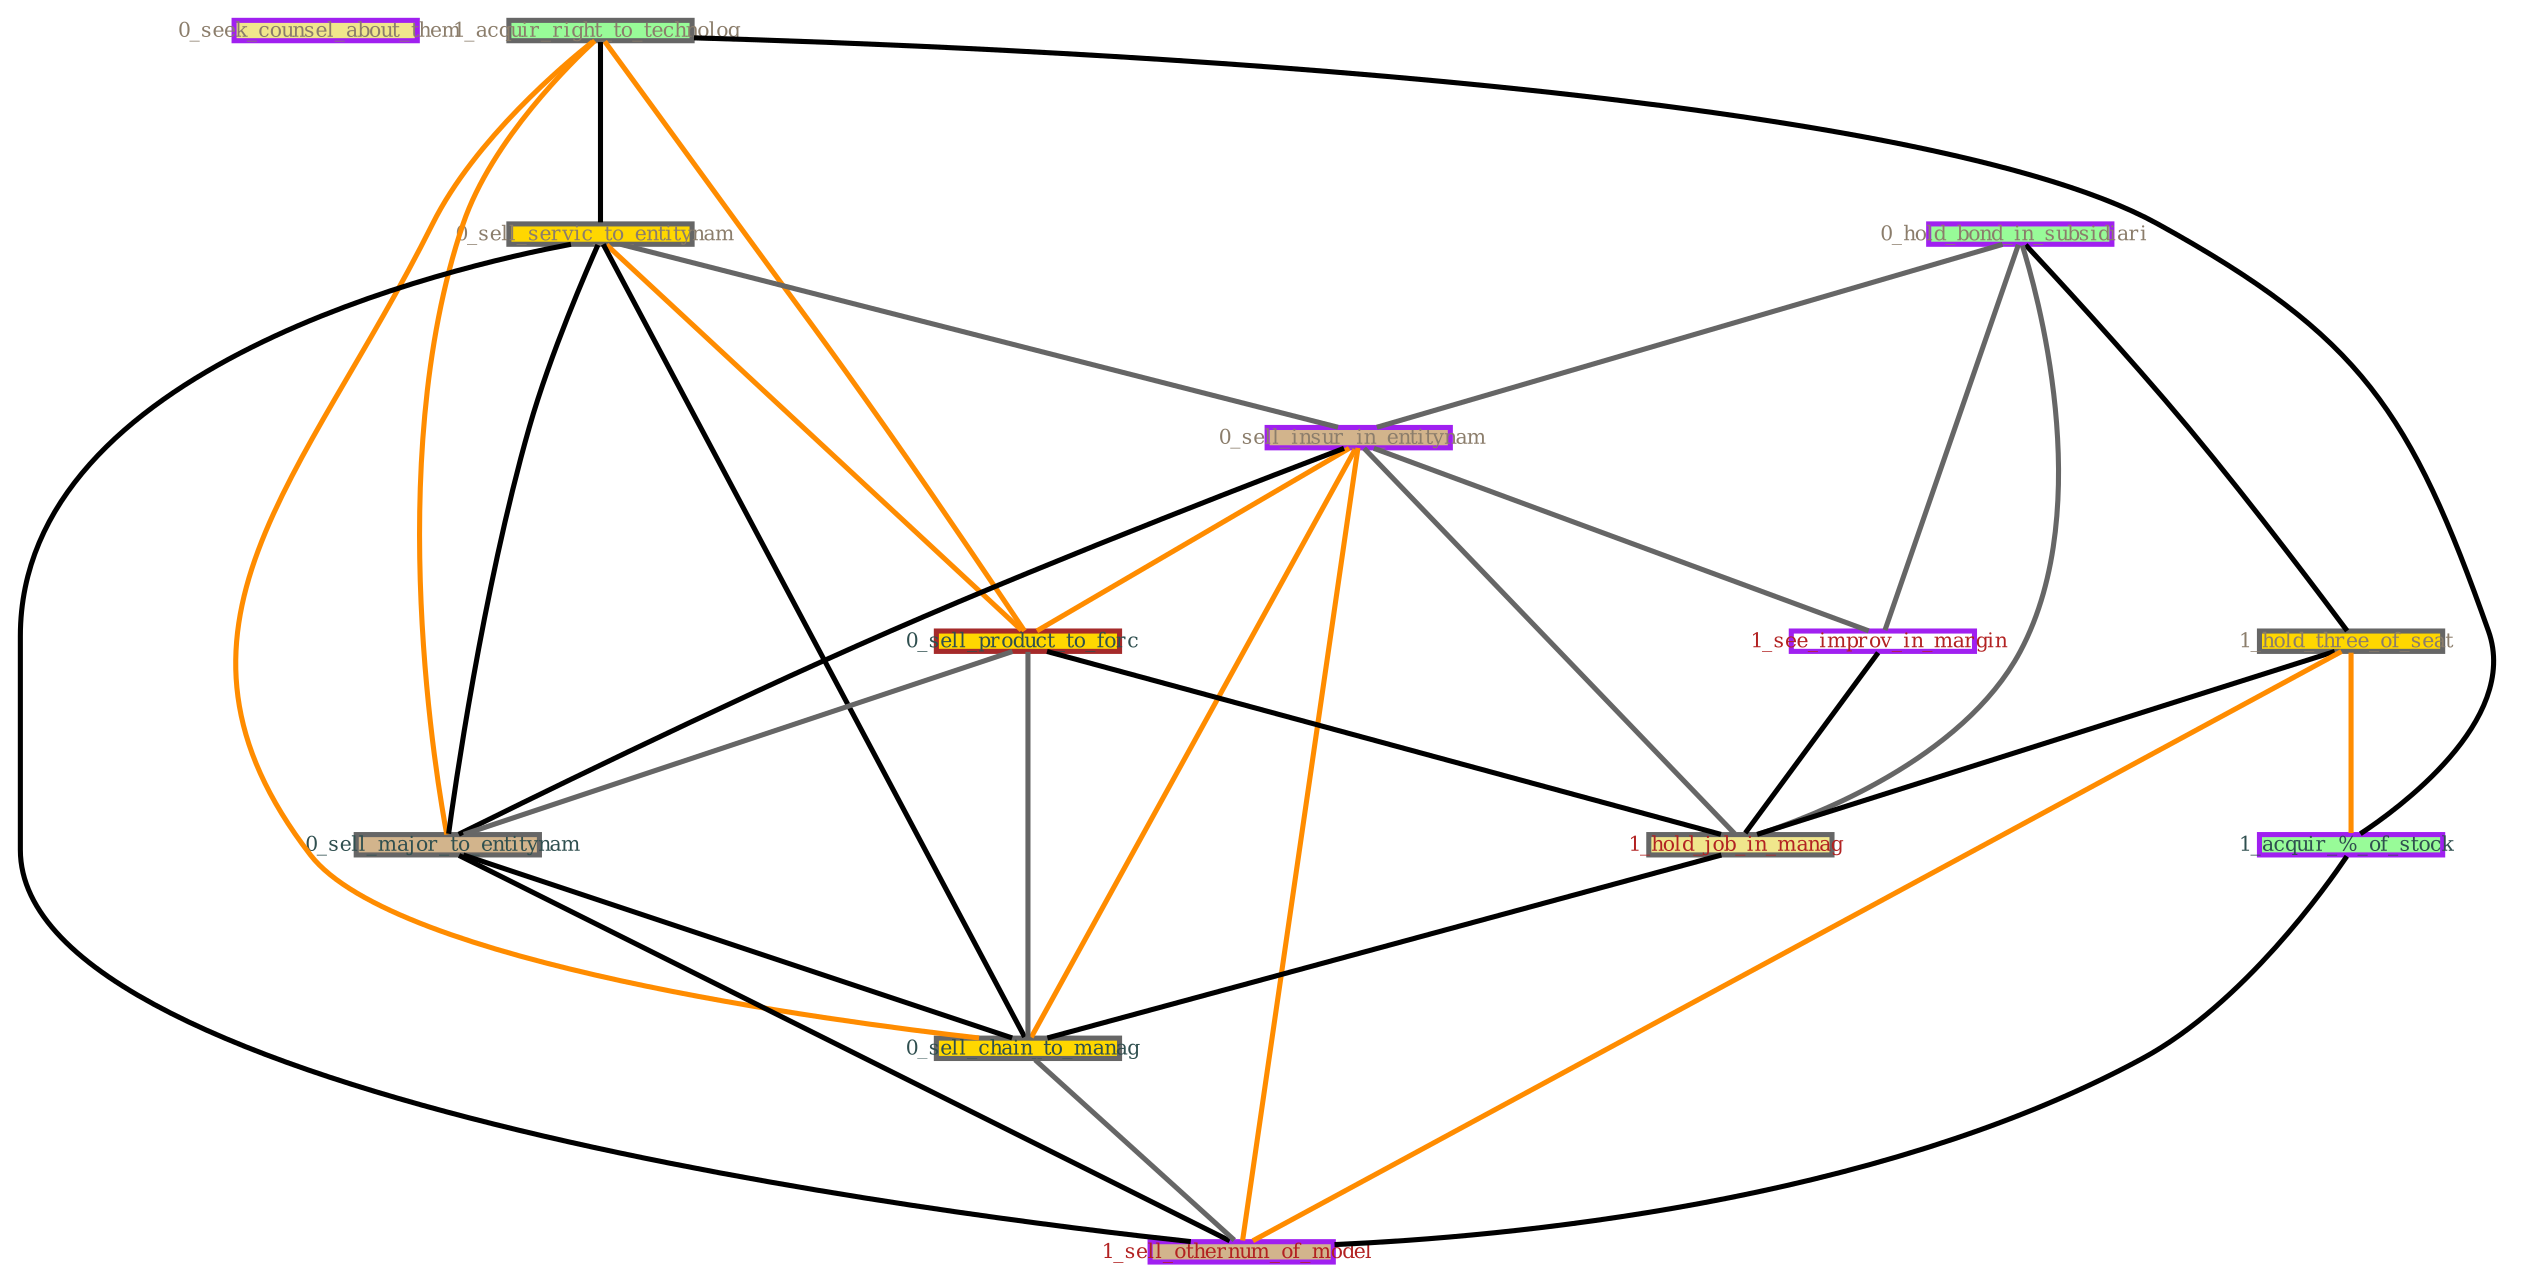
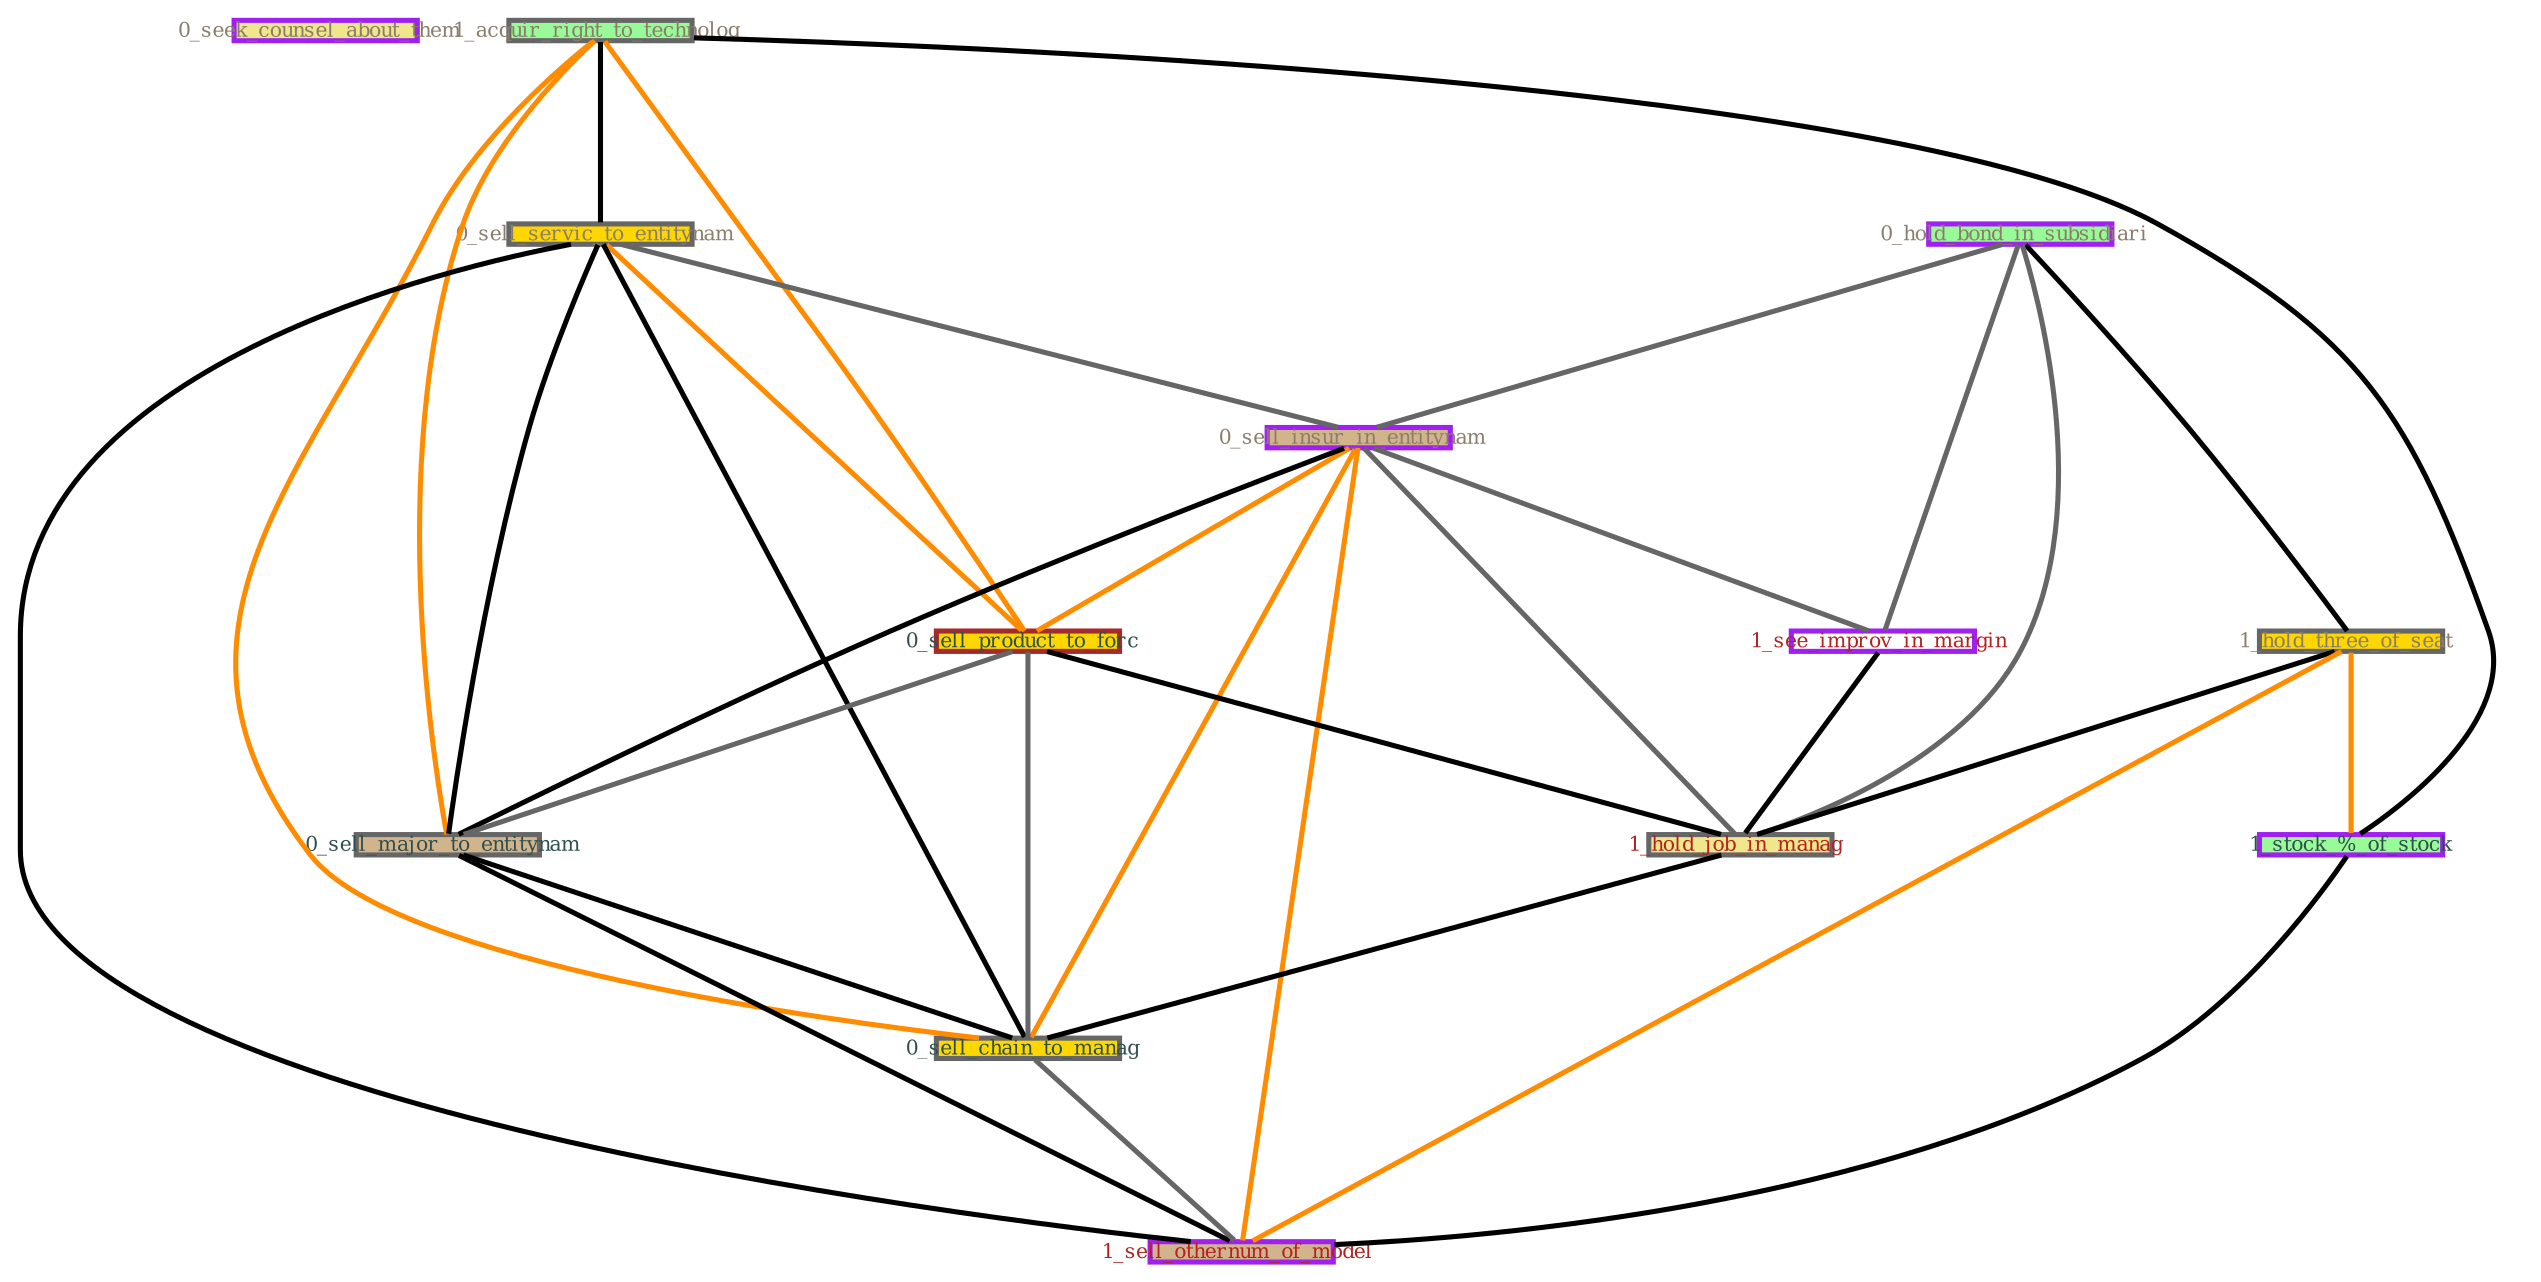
node "1_acquir_%_of_stock": label "1_acquir_%_of_stock" -> "1_stock_%_of_stock"
